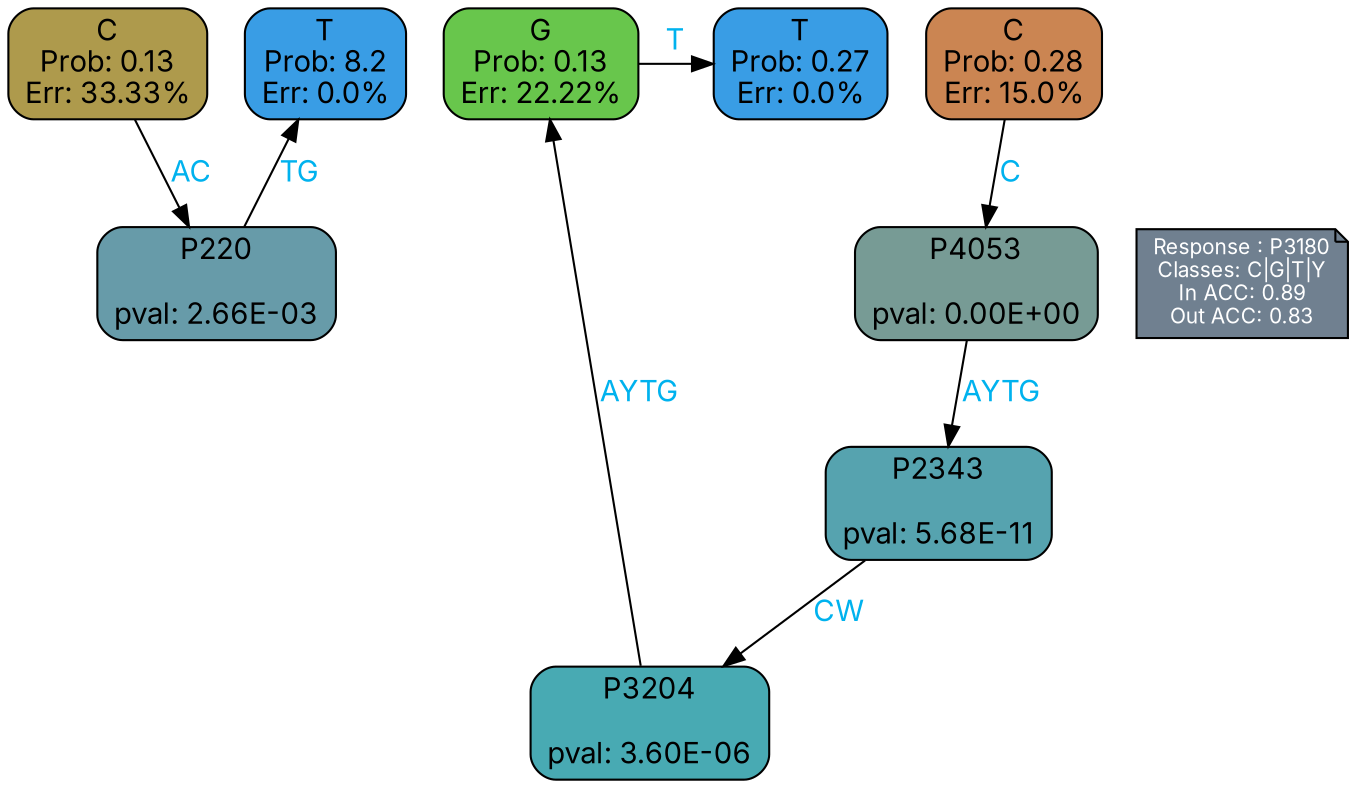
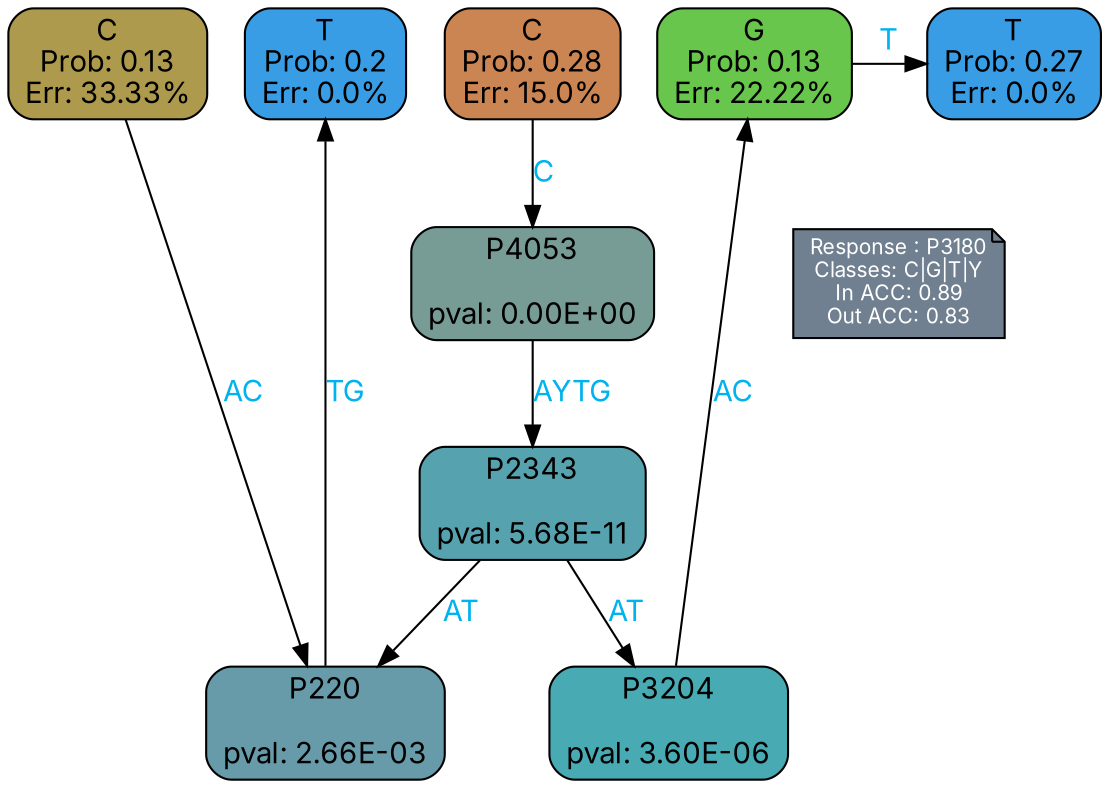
node "T Prob: 8.2 Err: 0.0%": label "T Prob: 8.2 Err: 0.0%" -> "T Prob: 0.2 Err: 0.0%"
edge "P3204 pval: 3.60E-06" -> "G Prob: 0.13 Err: 22.22%": label "AYTG" -> "AC"
edge "P2343 pval: 5.68E-11" -> "P220 pval: 2.66E-03": added, label "AT"
edge "P2343 pval: 5.68E-11" -> "P3204 pval: 3.60E-06": label "CW" -> "AT"
